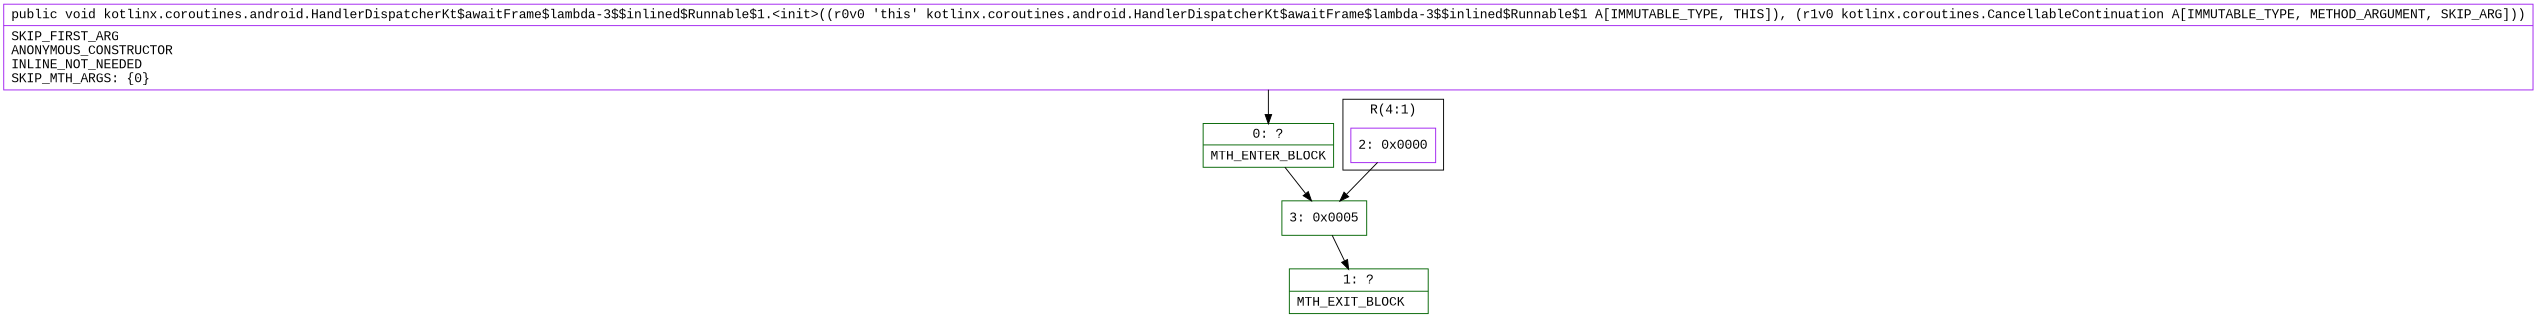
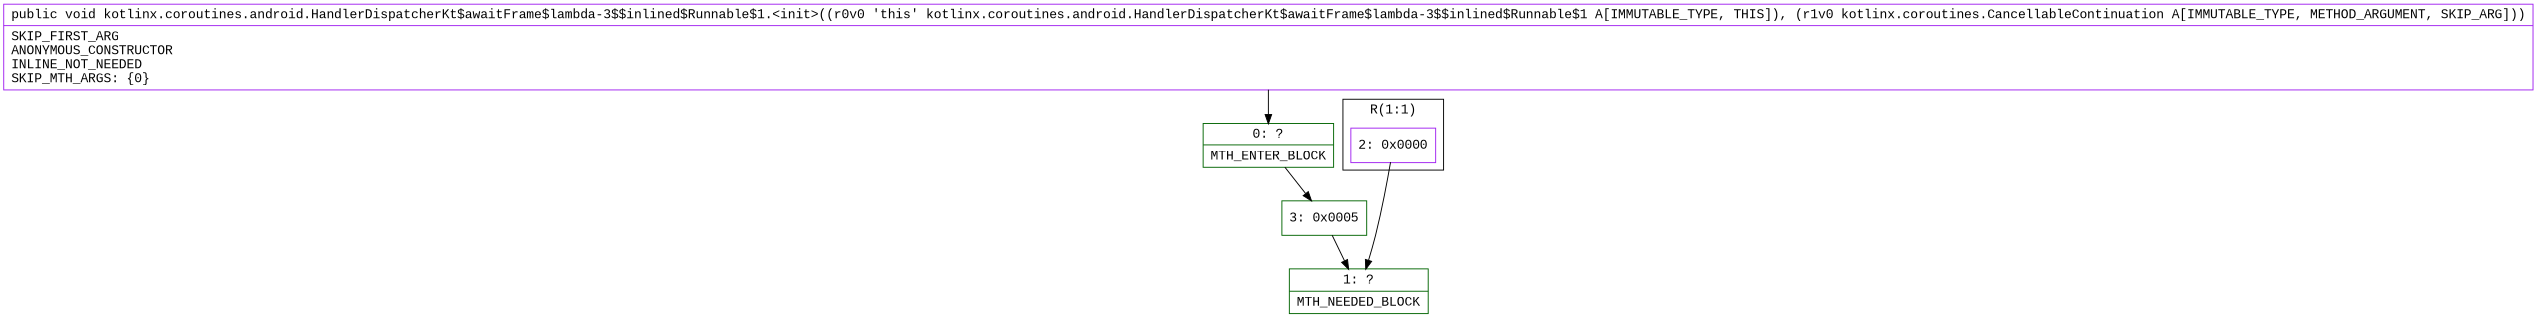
cluster "R(4:1)": label "R(4:1)" -> "R(1:1)"
edge "2: 0x0000" -> "3: 0x0005": now "2: 0x0000" -> "1: ?"
node "1: ?": text "MTH_EXIT_BLOCK" -> "MTH_NEEDED_BLOCK"
